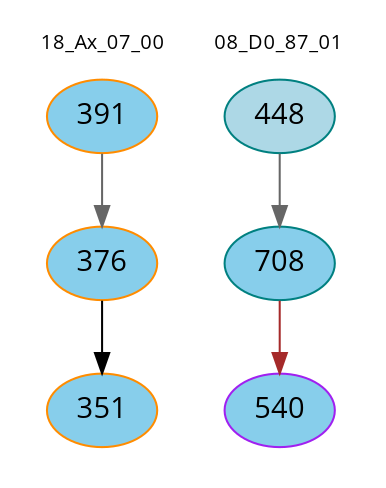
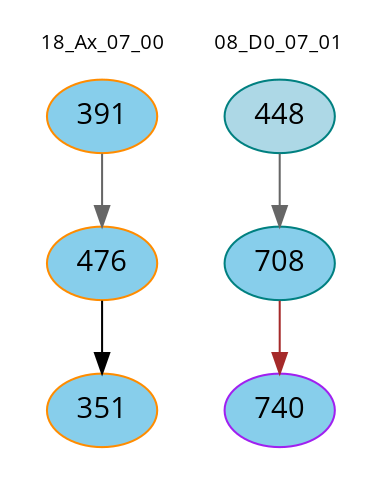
cluster "08_D0_87_01": label "08_D0_87_01" -> "08_D0_07_01"
node "376": label "376" -> "476"
node "540": label "540" -> "740"
